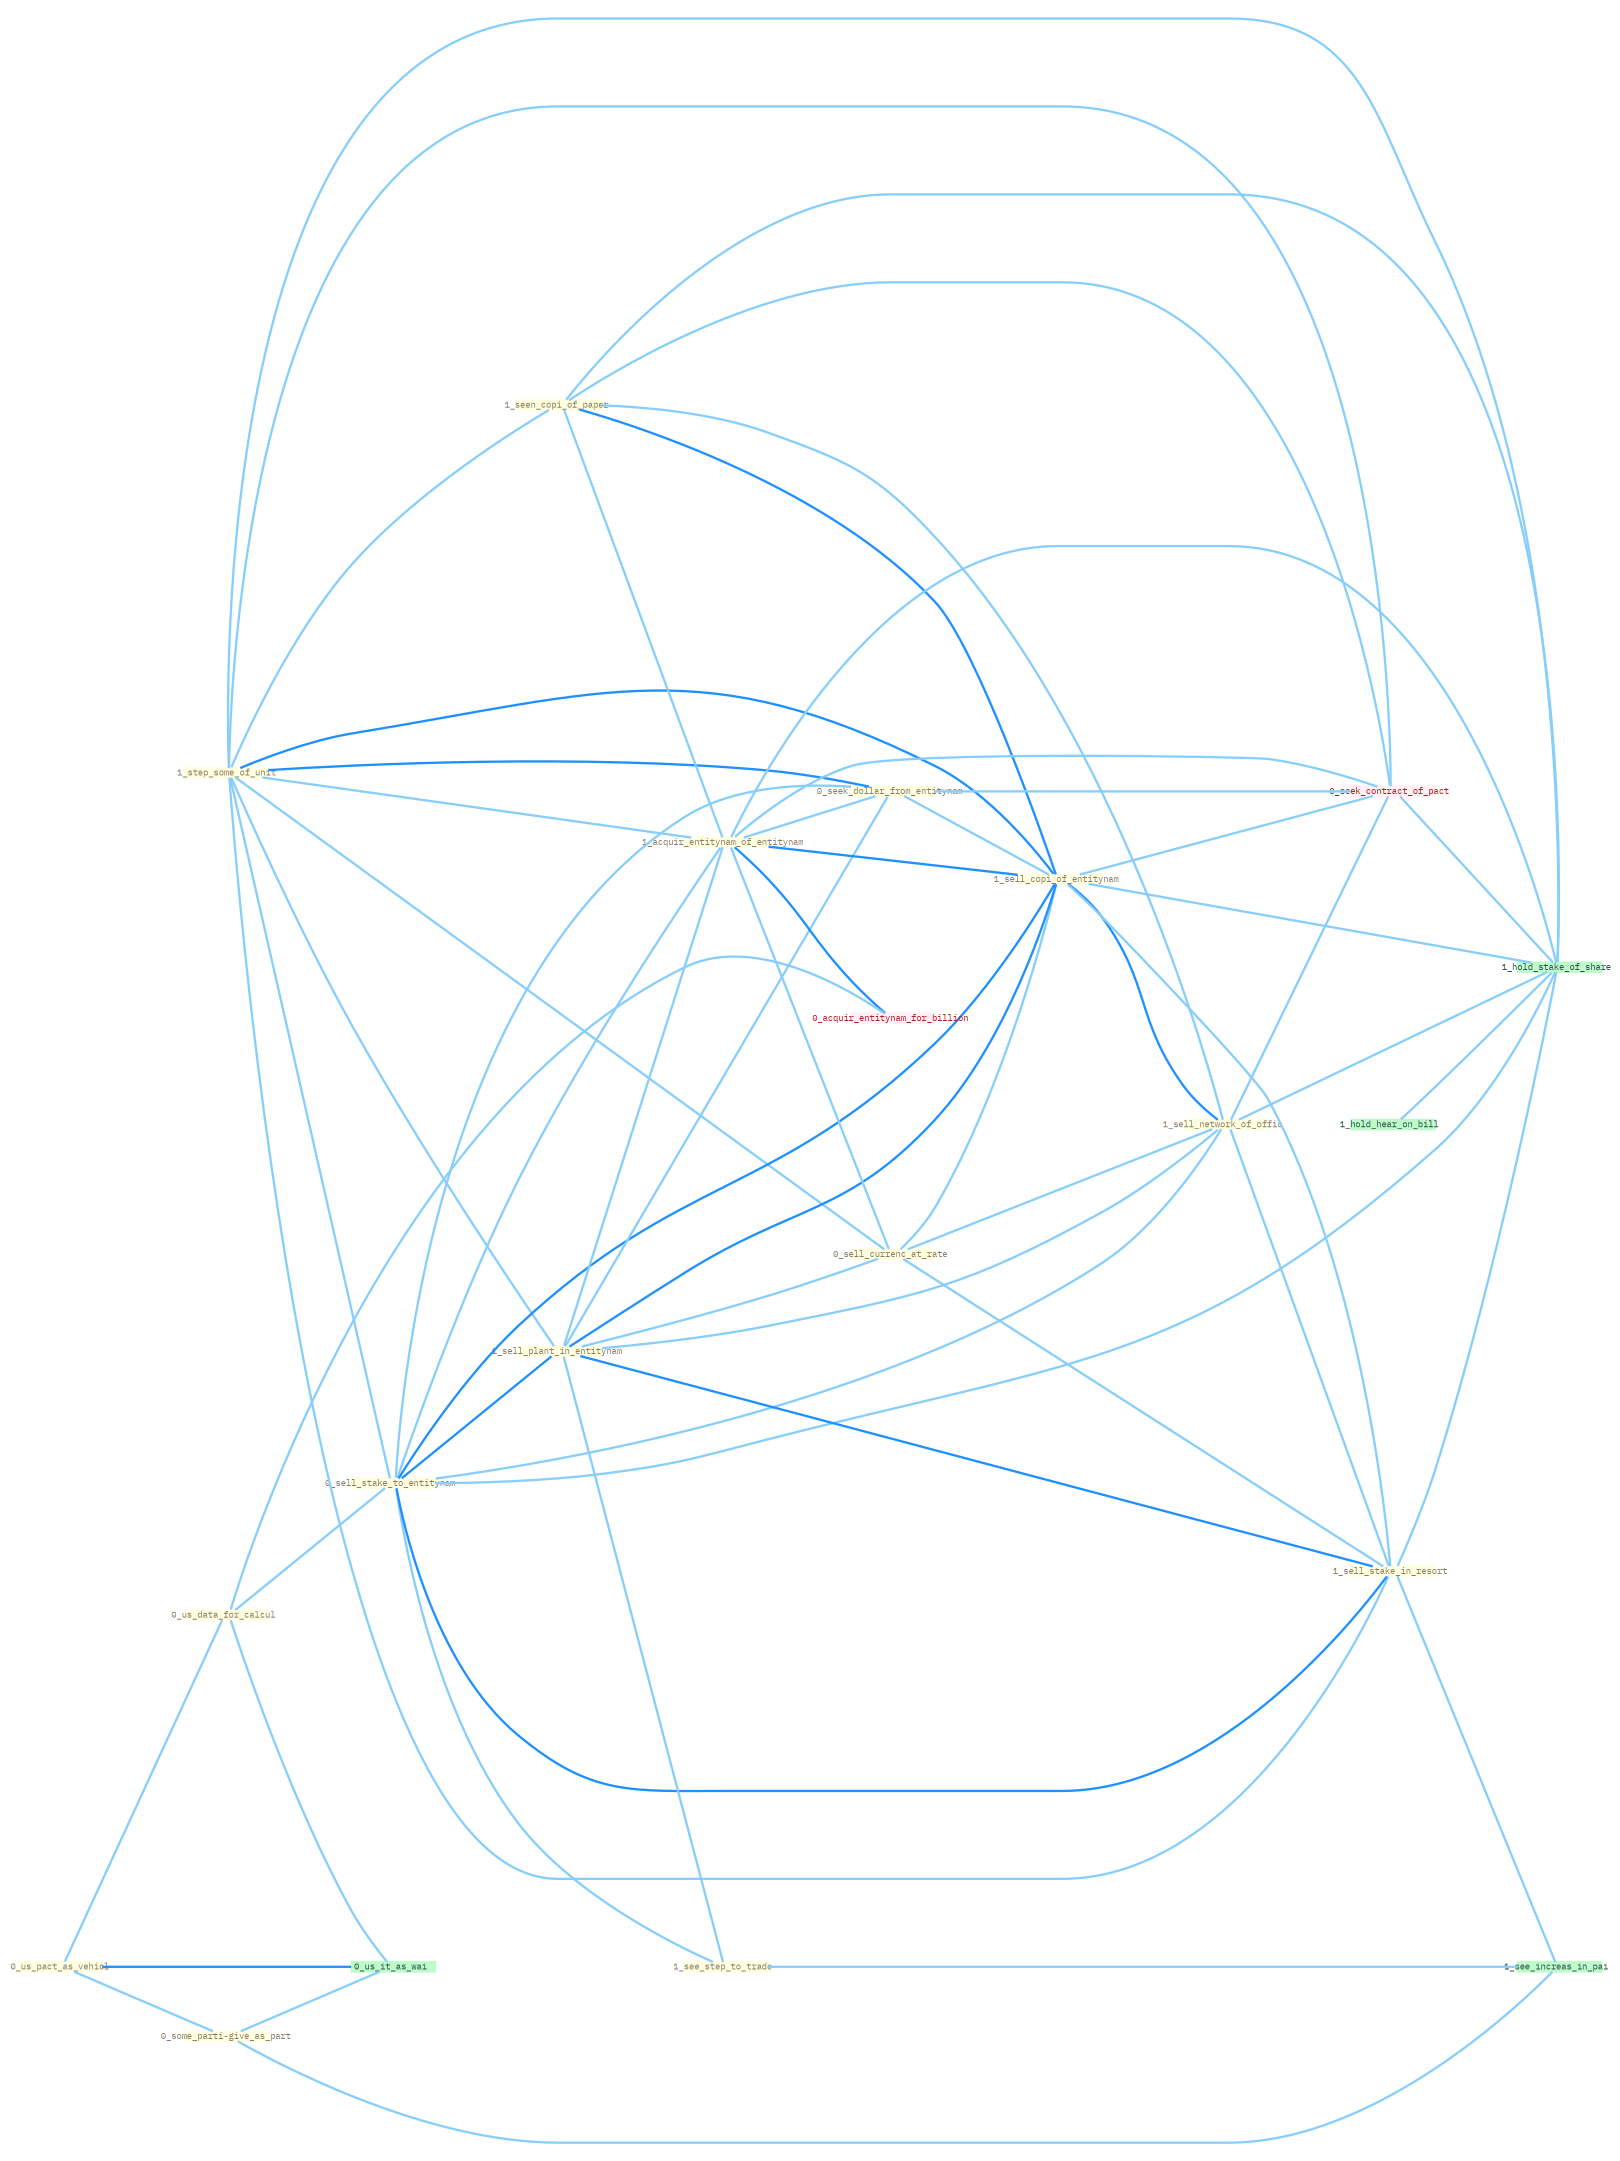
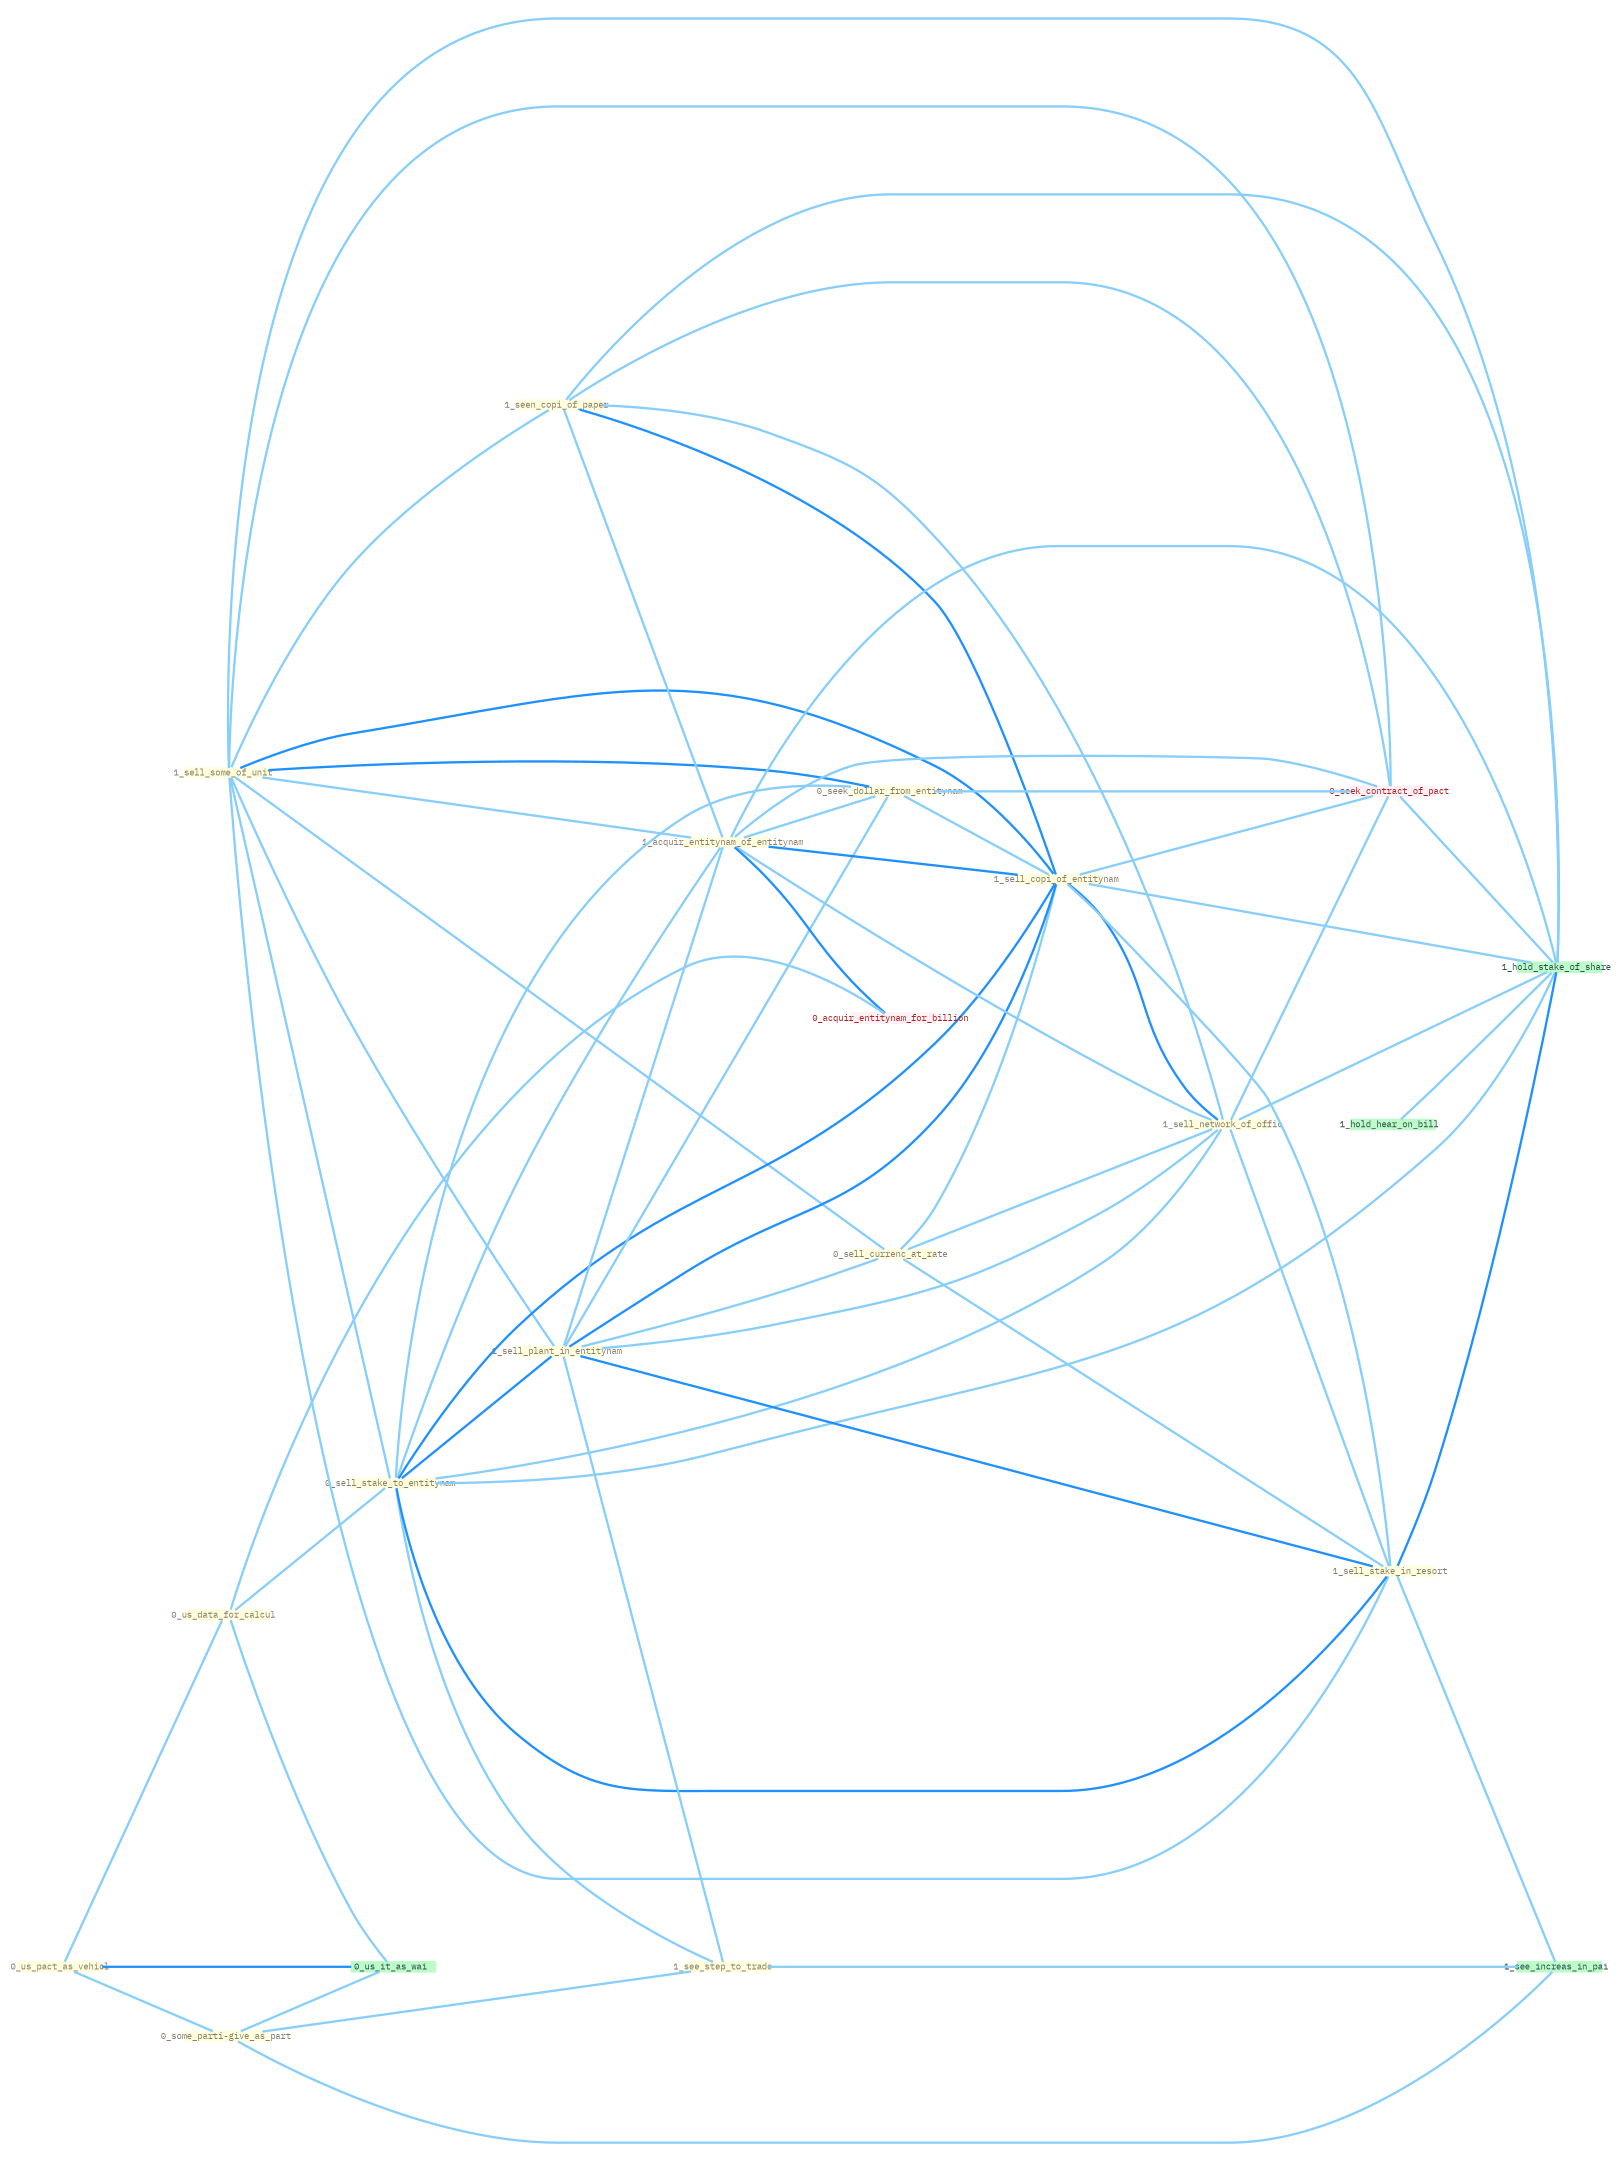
node "1_step_some_of_unit": label "1_step_some_of_unit" -> "1_sell_some_of_unit"
edge "1_acquir_entitynam_of_entitynam" -- "0_sell_currenc_at_rate": now "1_acquir_entitynam_of_entitynam" -- "1_sell_network_of_offic"
edge "1_hold_stake_of_share" -- "1_sell_stake_in_resort": color #87cefa -> #1e90ff
edge "1_see_step_to_trade" -- "0_some_parti-give_as_part": added
